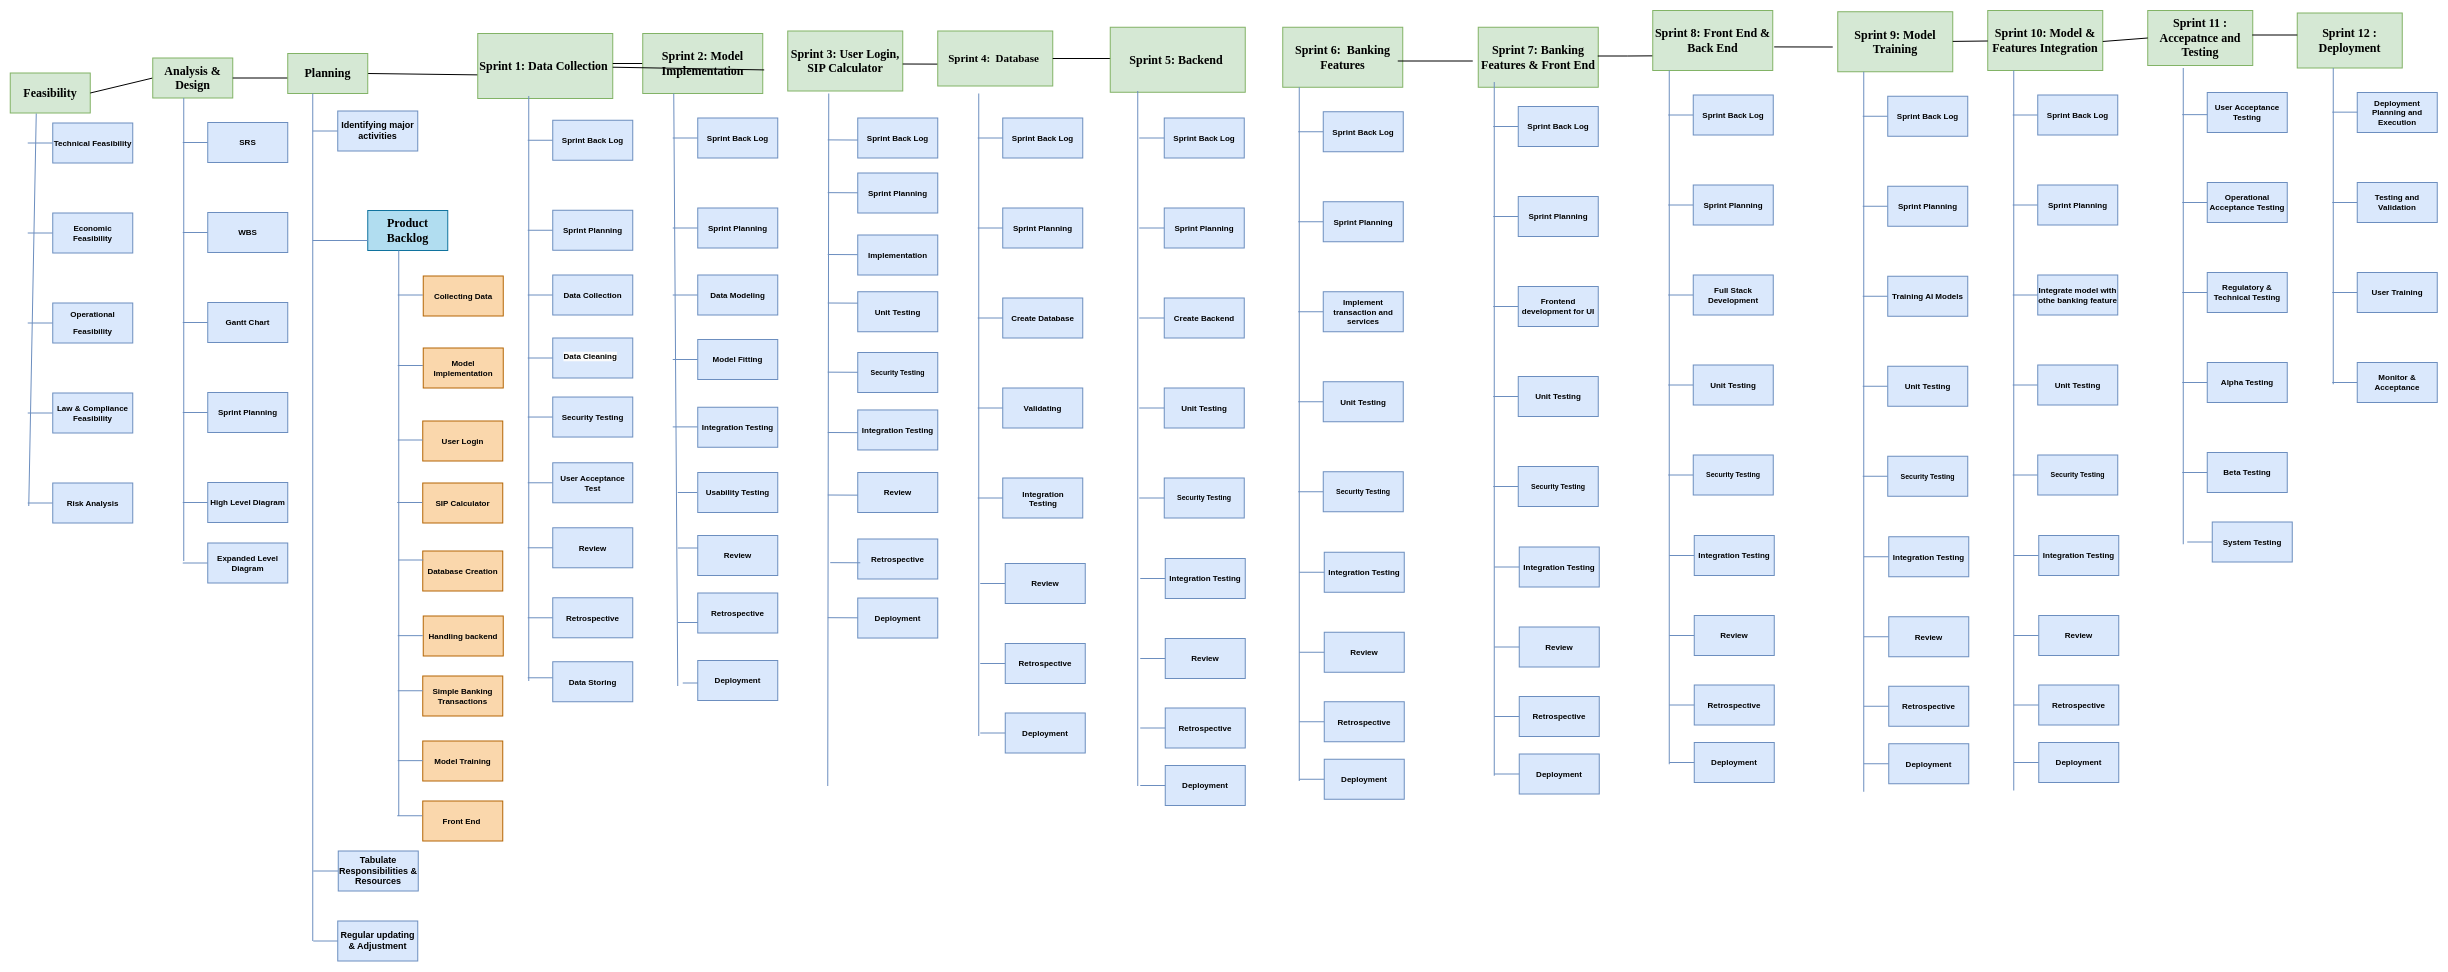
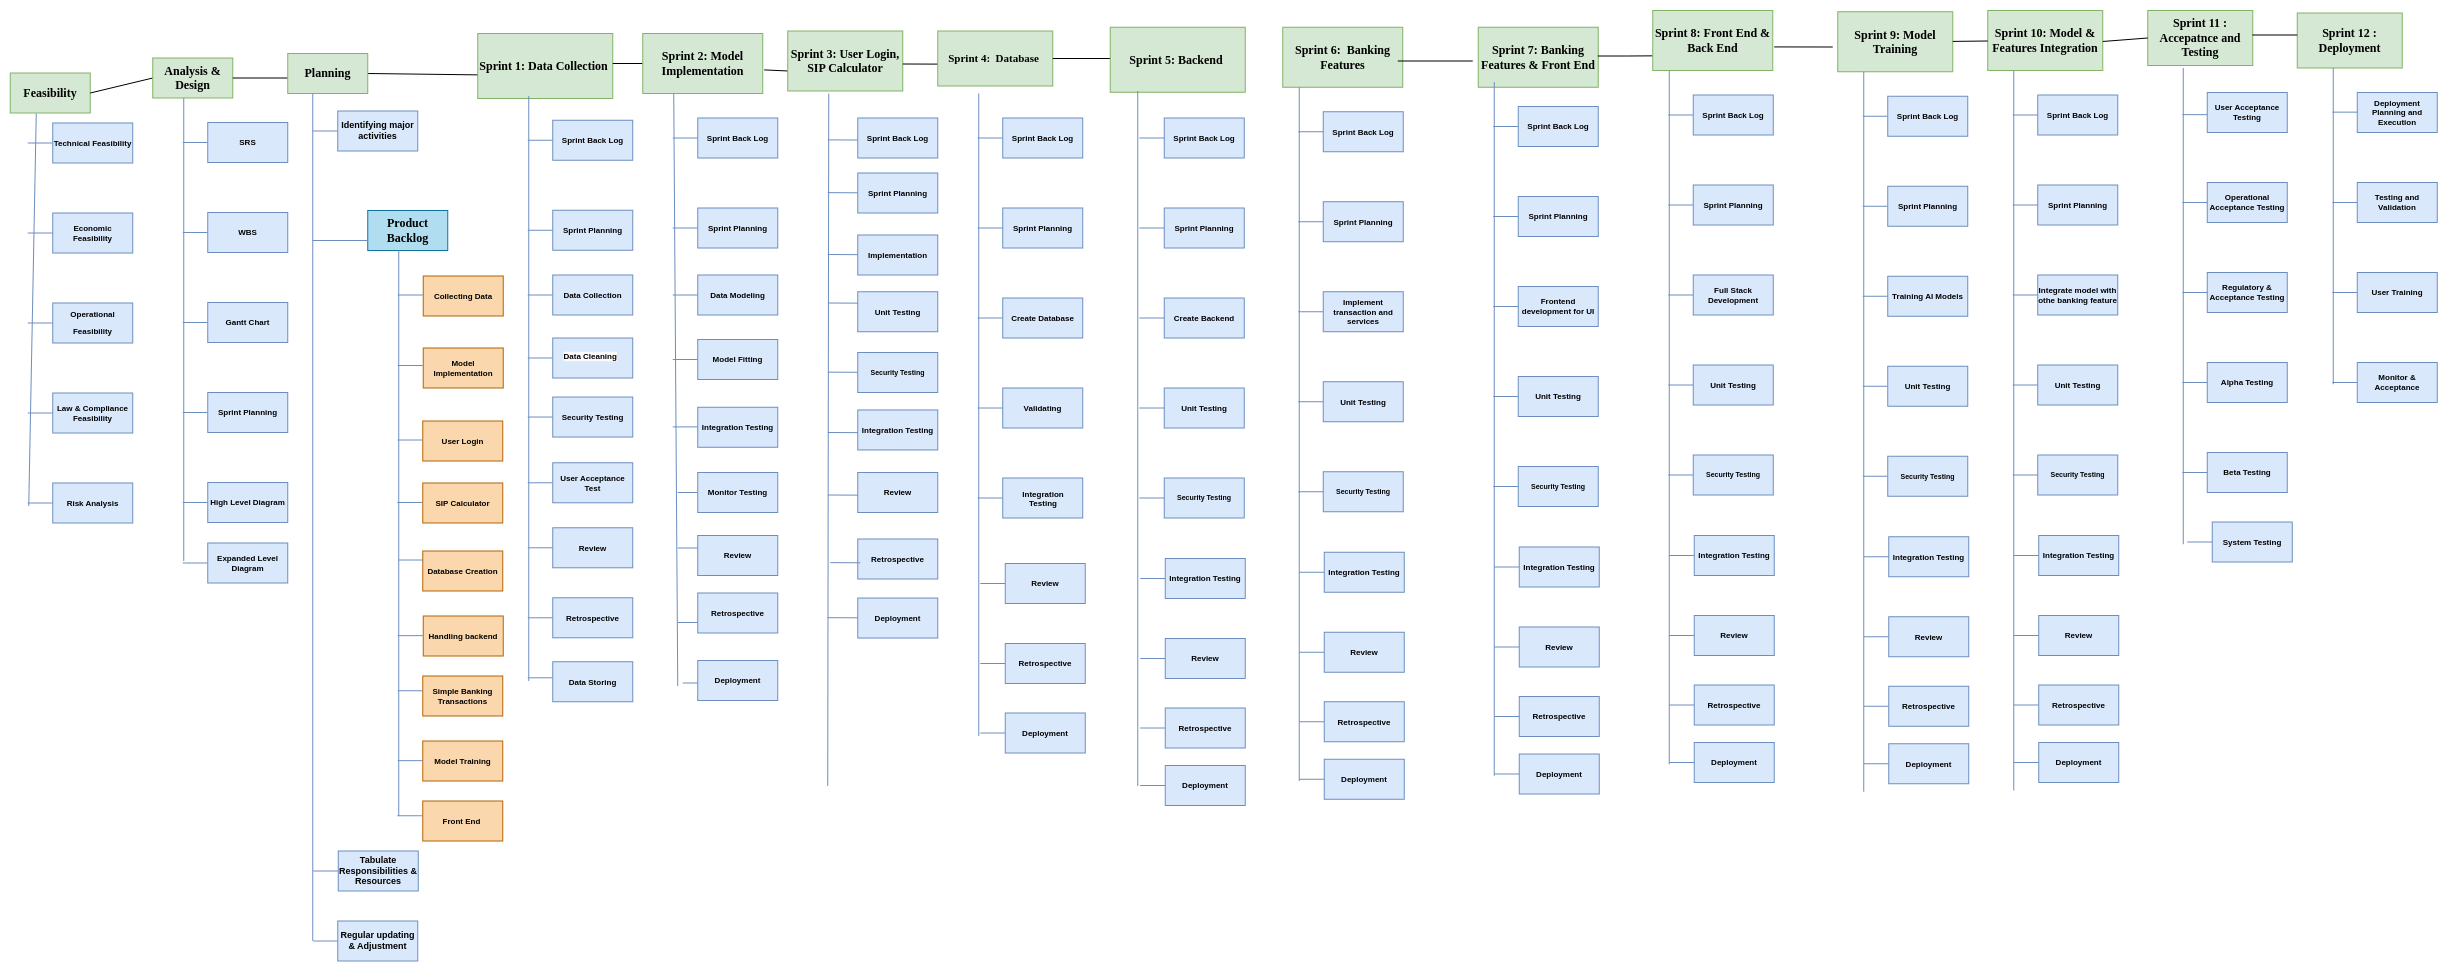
edge "Sprint 2: Model Implementation" -- "Sprint 1: Data Collection": now "Sprint 2: Model Implementation" -- "Sprint 3: User Login, SIP Calculator"
node "Regulatory & Technical Testing": label "Regulatory & Technical Testing" -> "Regulatory & Acceptance Testing"
node "Usability Testing": label "Usability Testing" -> "Monitor Testing"
